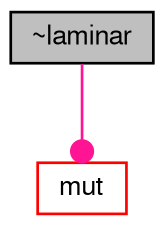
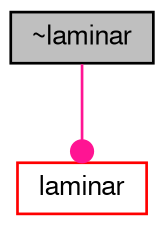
node "mut": label "mut" -> "laminar"
